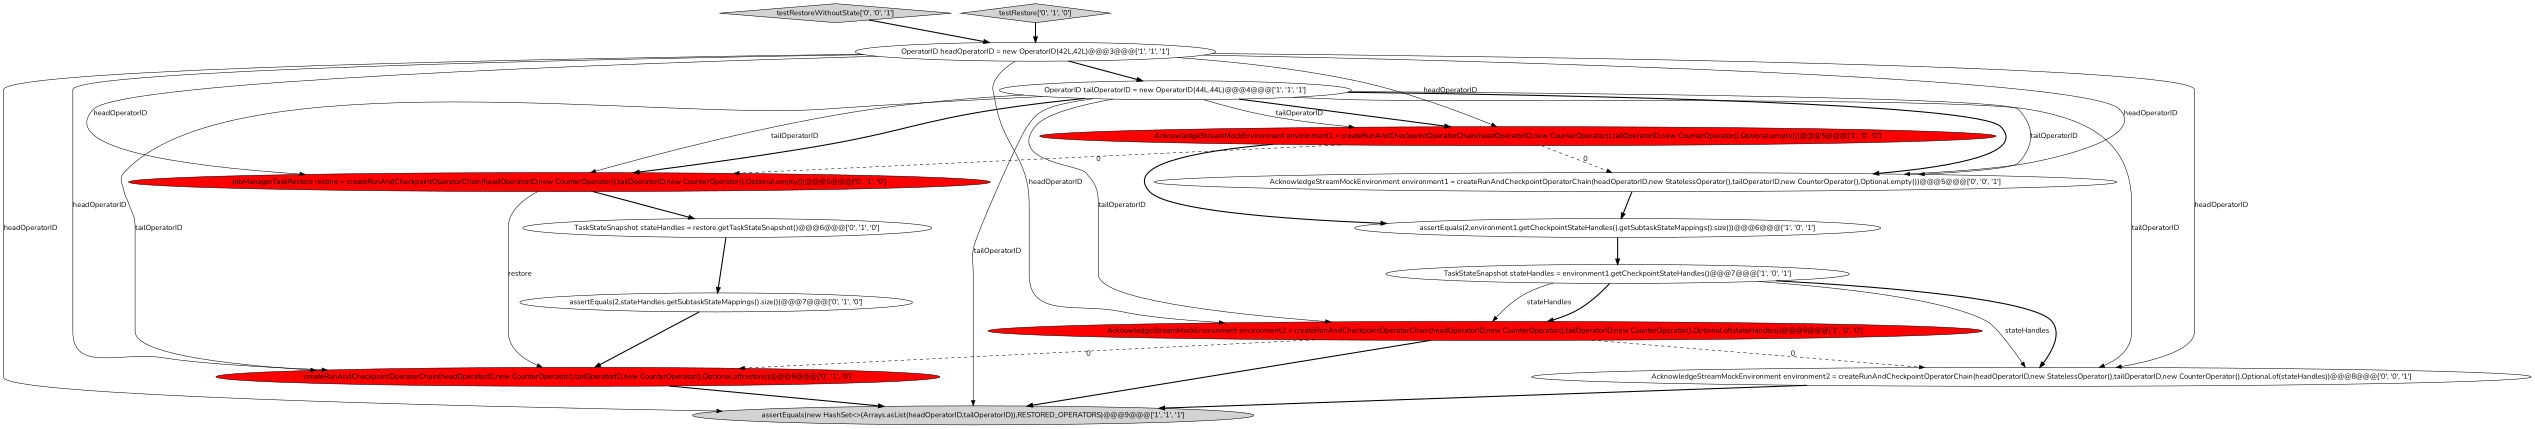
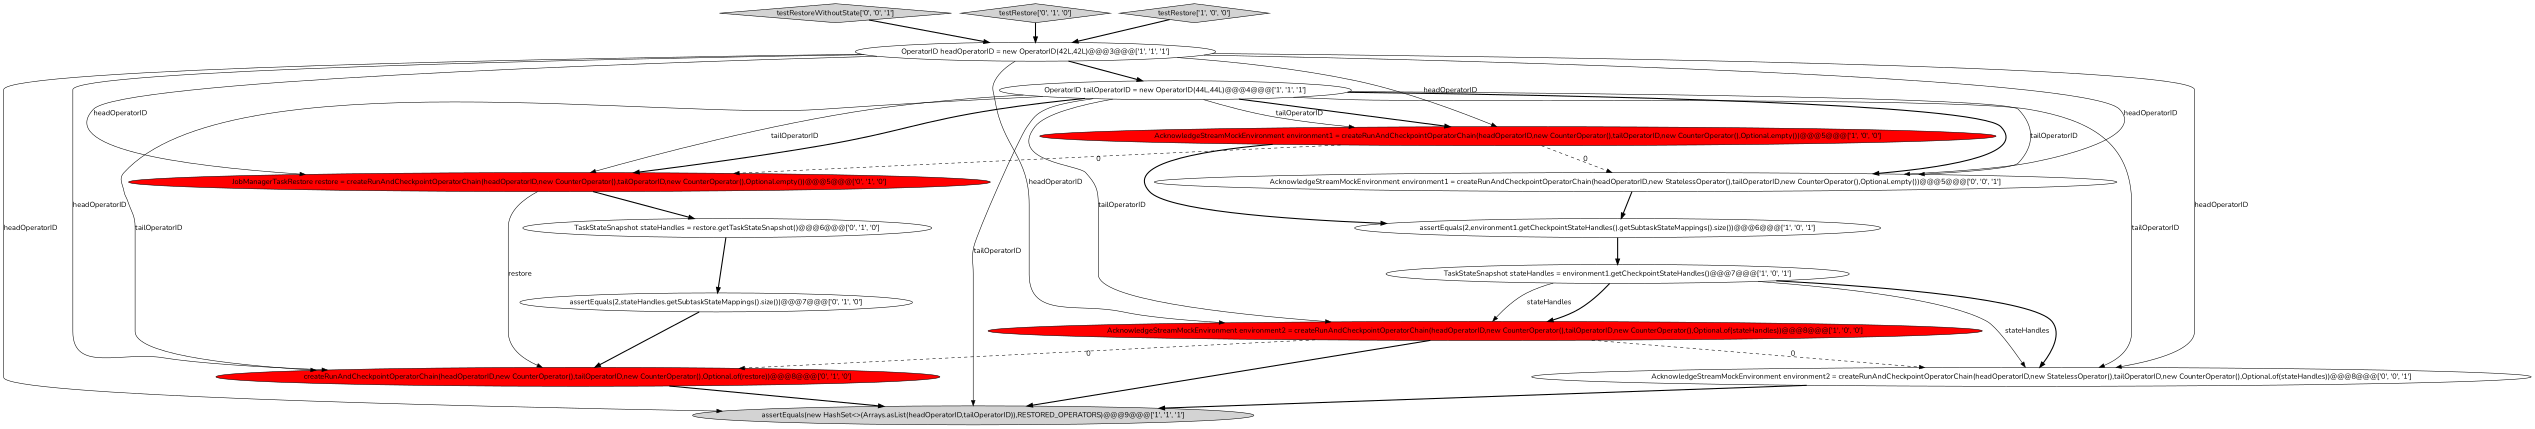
node "testRestore['1', '0', '0']": added
